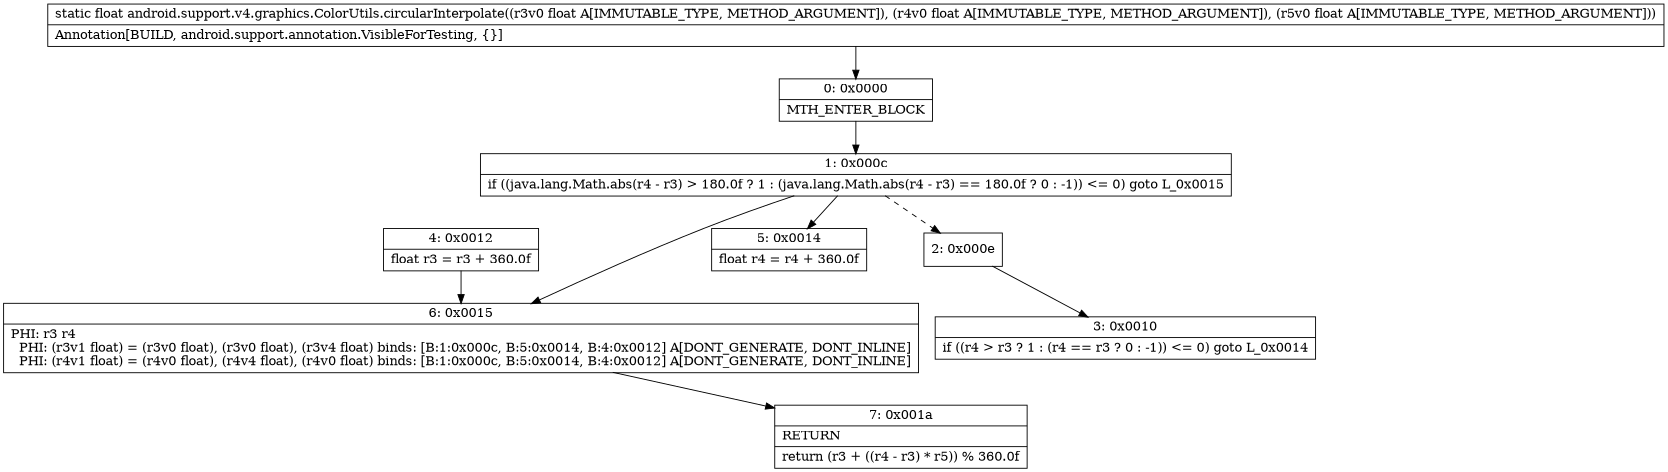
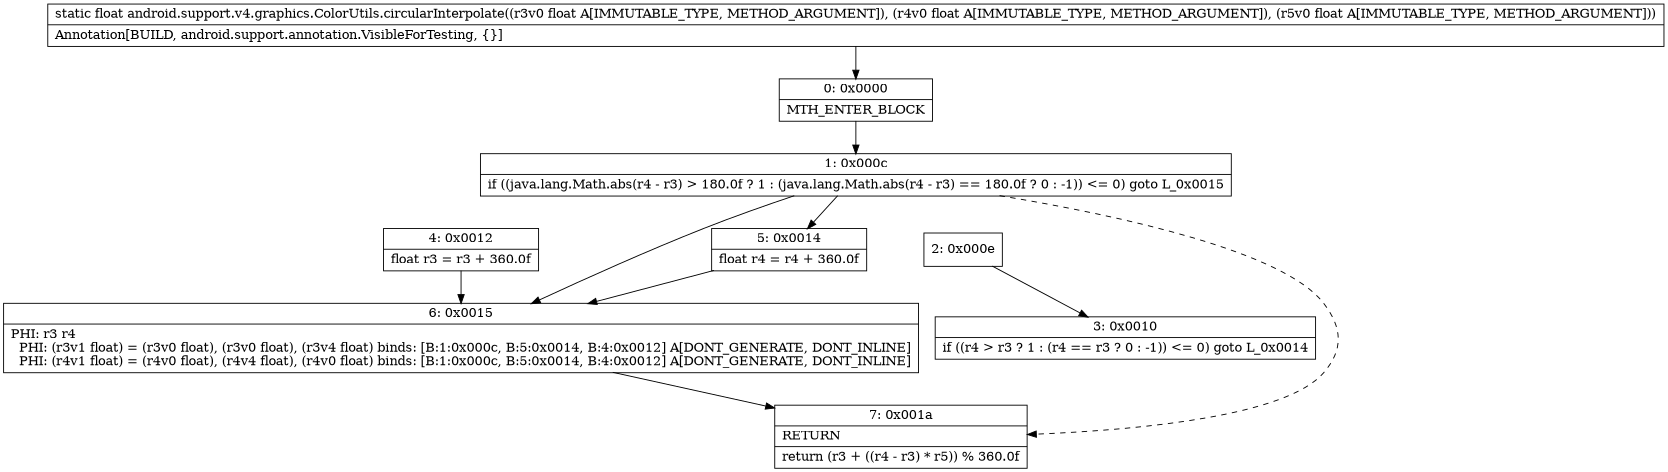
edge "1: 0x000c" -> "2: 0x000e": now "1: 0x000c" -> "7: 0x001a"
edge "5: 0x0014" -> "6: 0x0015": added
